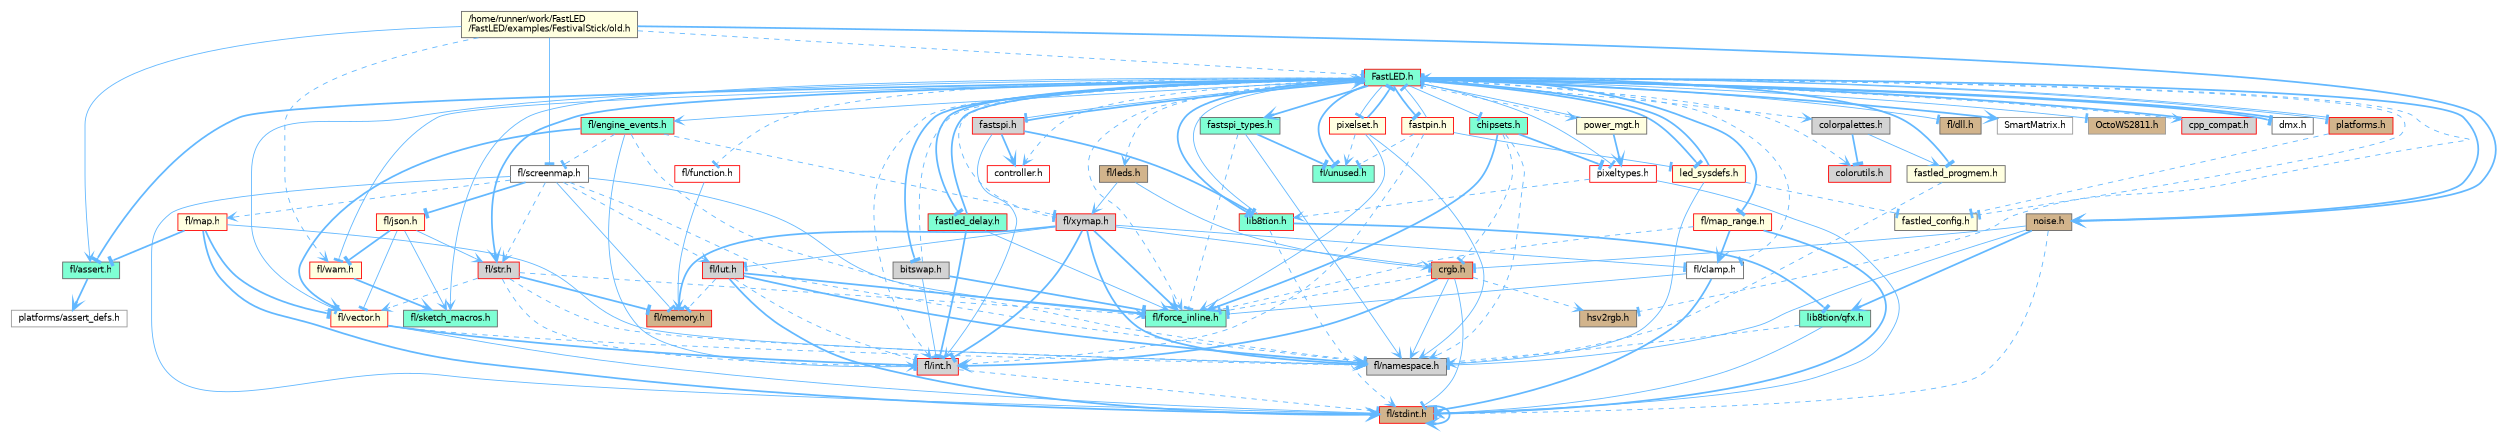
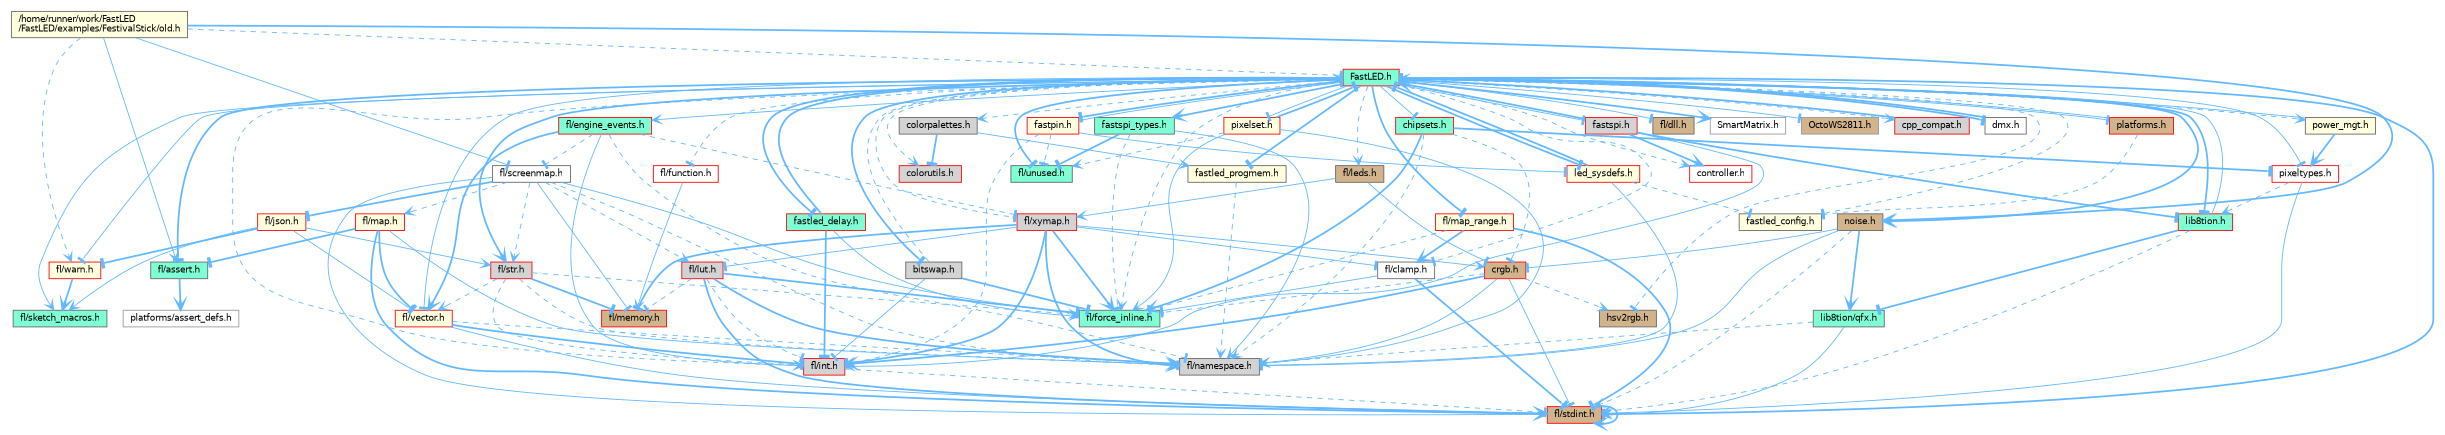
edge "FastLED.h" -> "fl/stdint.h": added
